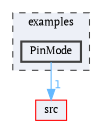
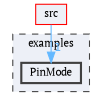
edge "PinMode" -> "src": reversed
